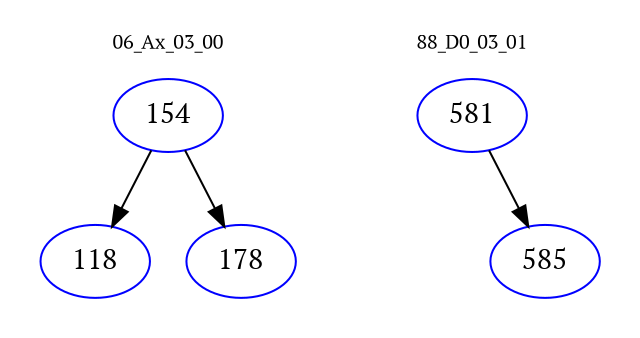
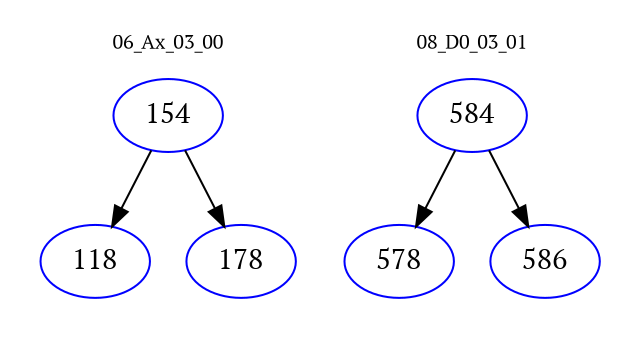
cluster "88_D0_03_01": label "88_D0_03_01" -> "08_D0_03_01"
node "581": label "581" -> "584"
node "578": added
node "585": label "585" -> "586"
